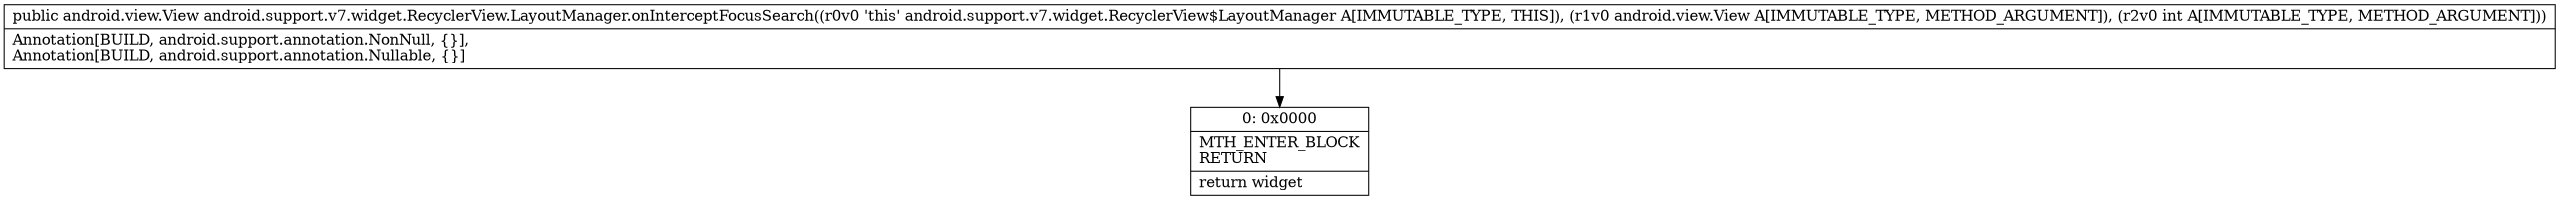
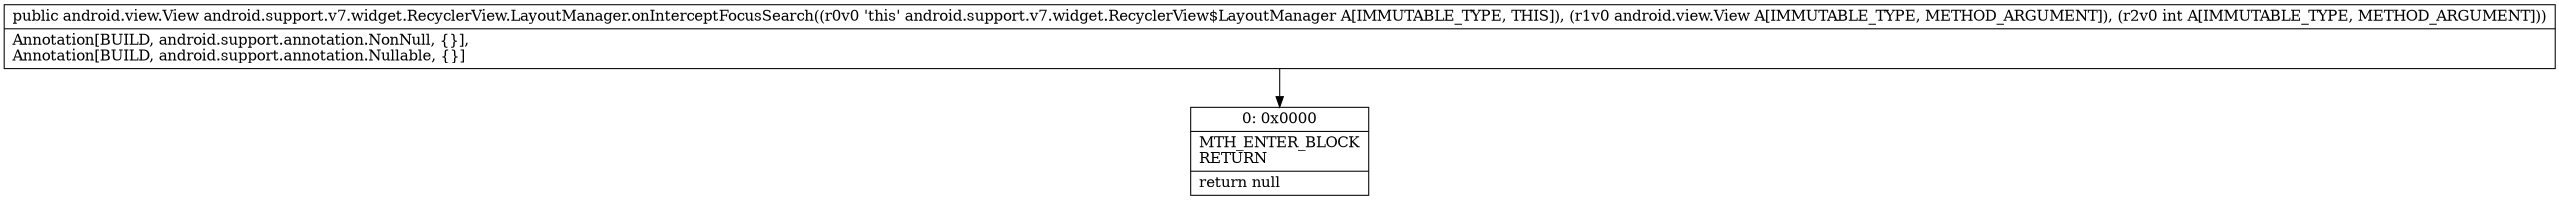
node "0: 0x0000": text "return widget" -> "return null"
